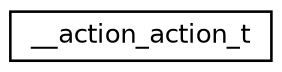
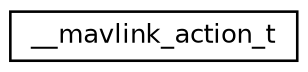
node "__action_action_t": label "__action_action_t" -> "__mavlink_action_t"
